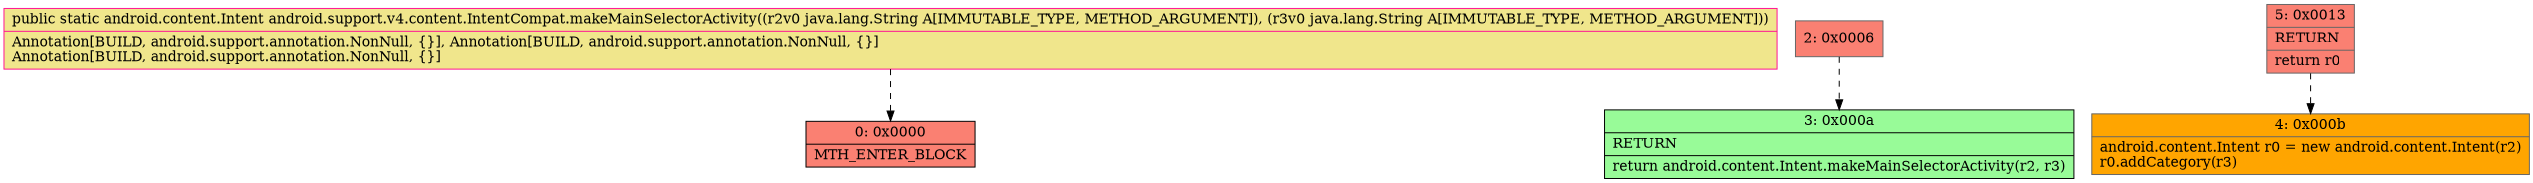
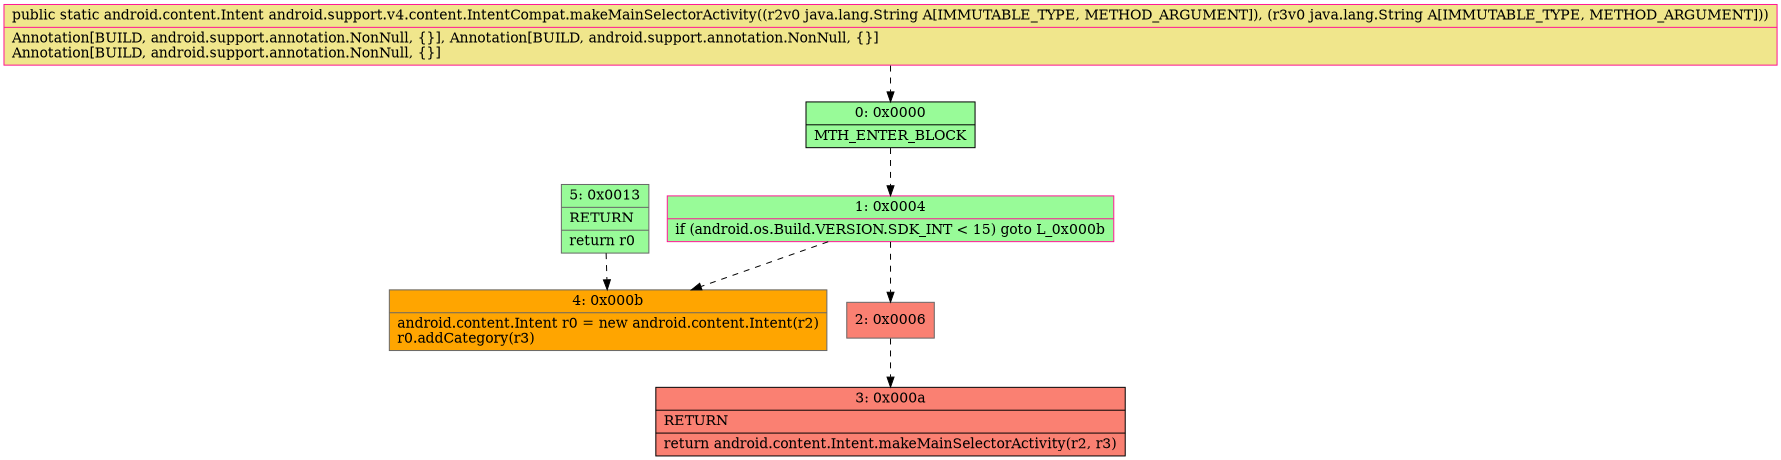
node "5: 0x0013": fillcolor salmon -> palegreen
node "0: 0x0000": fillcolor salmon -> palegreen
node "3: 0x000a": fillcolor palegreen -> salmon
node "1: 0x0004": added
